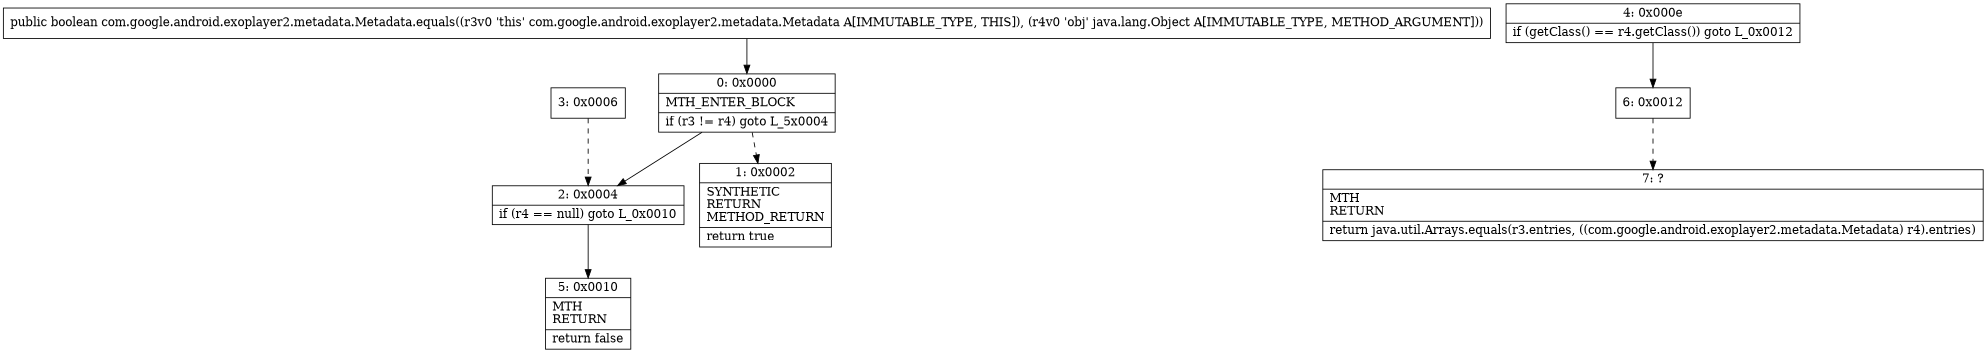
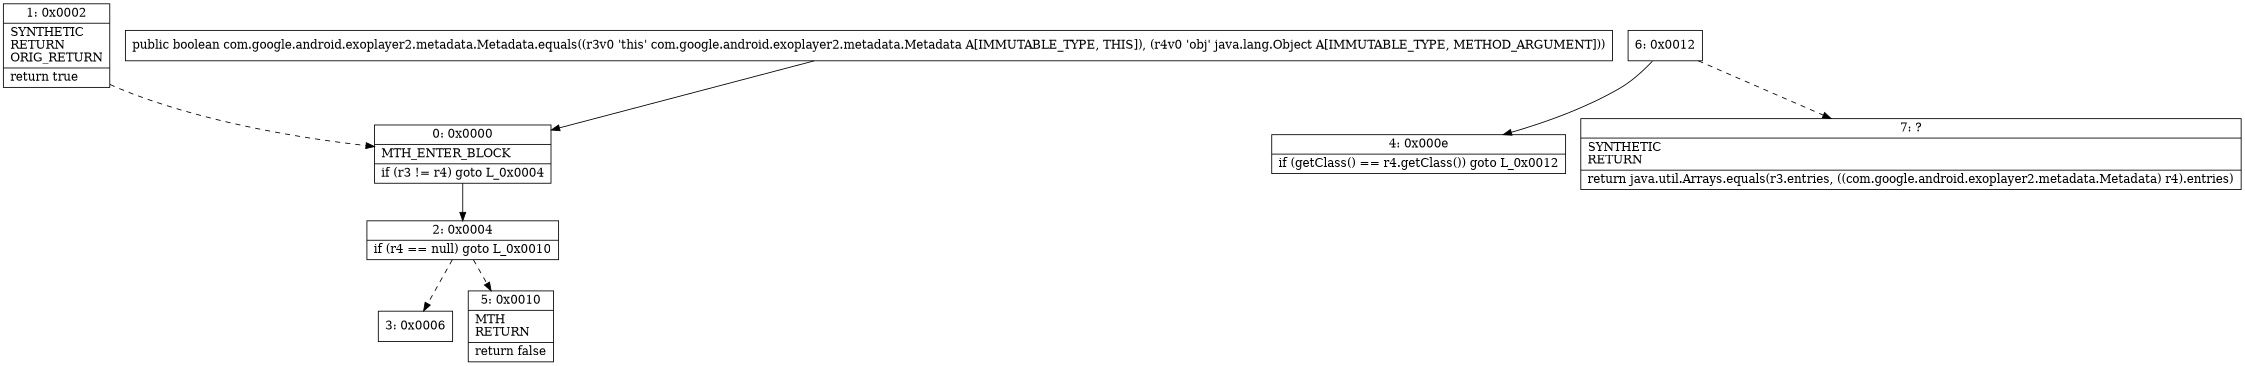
edge "4: 0x000e" -> "6: 0x0012": reversed
node "0: 0x0000": text "if (r3 != r4) goto L_5x0004" -> "if (r3 != r4) goto L_0x0004"
edge "0: 0x0000" -> "1: 0x0002": reversed
edge "3: 0x0006" -> "2: 0x0004": reversed
node "7: ?": text "MTH" -> "SYNTHETIC"
node "1: 0x0002": text "METHOD_RETURN" -> "ORIG_RETURN"
edge "2: 0x0004" -> "5: 0x0010": style solid -> dashed
